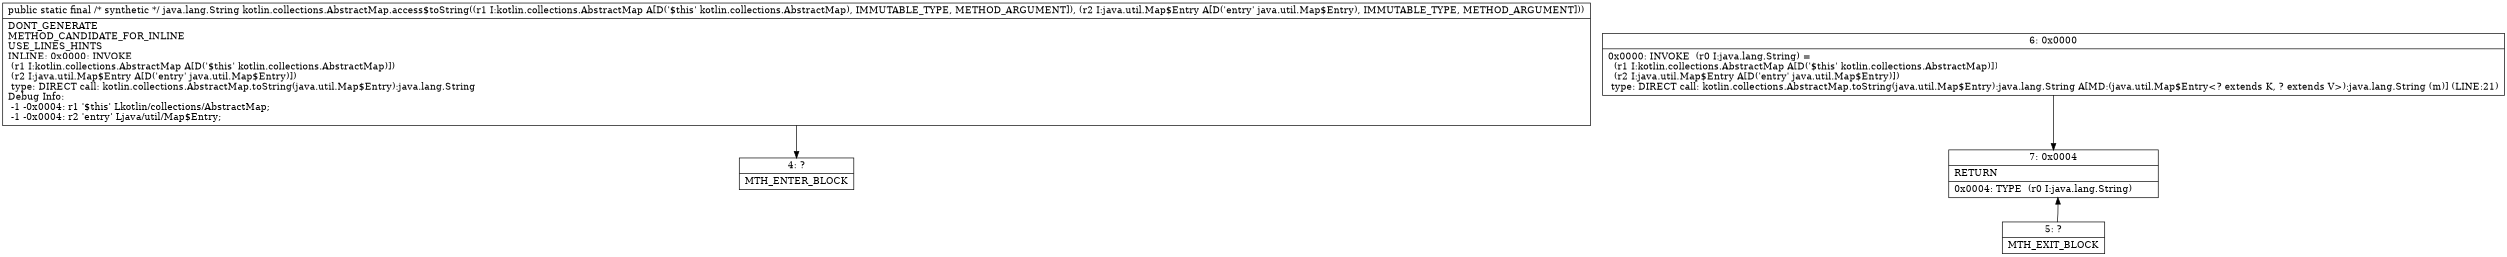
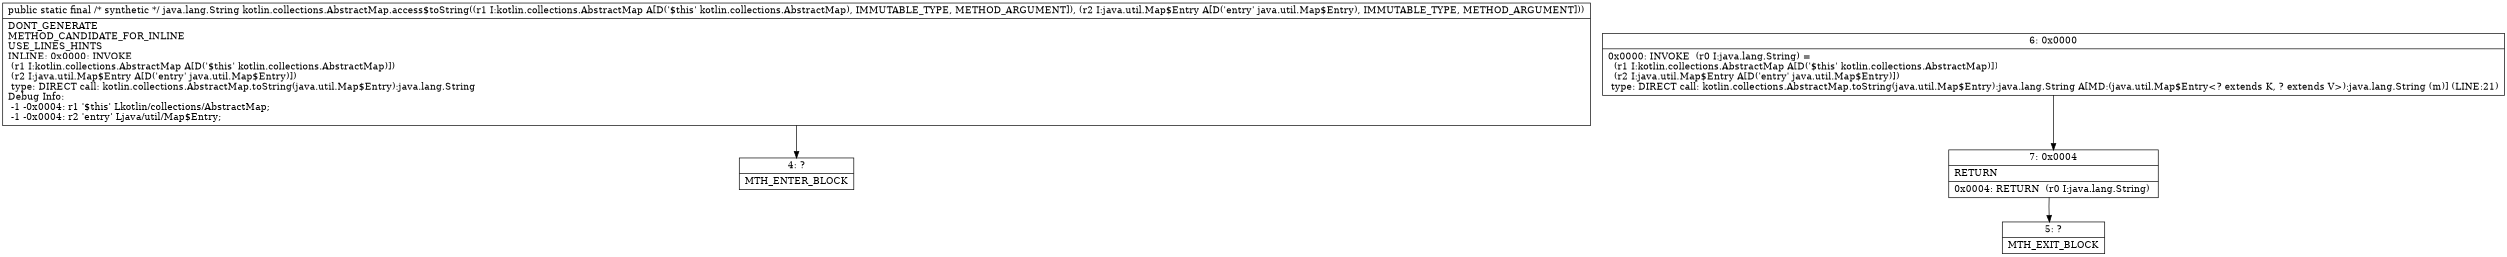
node "7: 0x0004": text "0x0004: TYPE  (r0 I:java.lang.String)" -> "0x0004: RETURN  (r0 I:java.lang.String)"
edge "5: ?" -> "7: 0x0004": reversed
